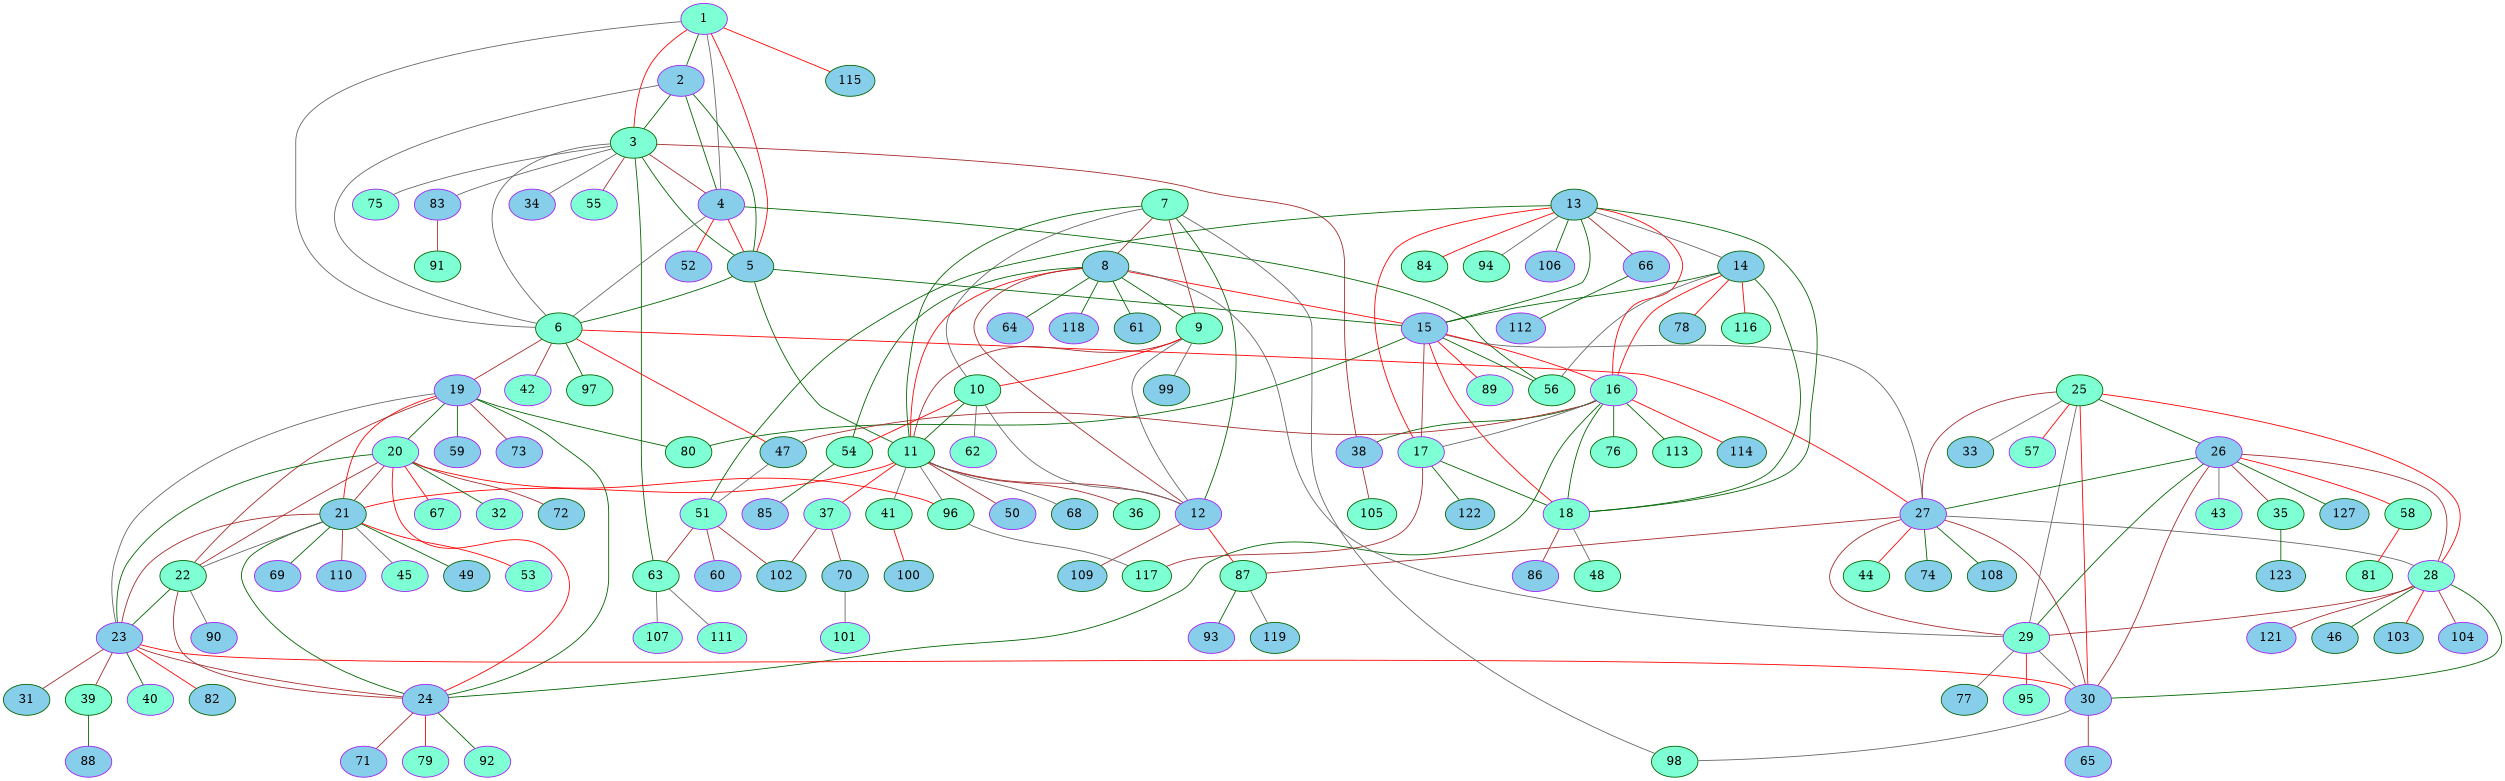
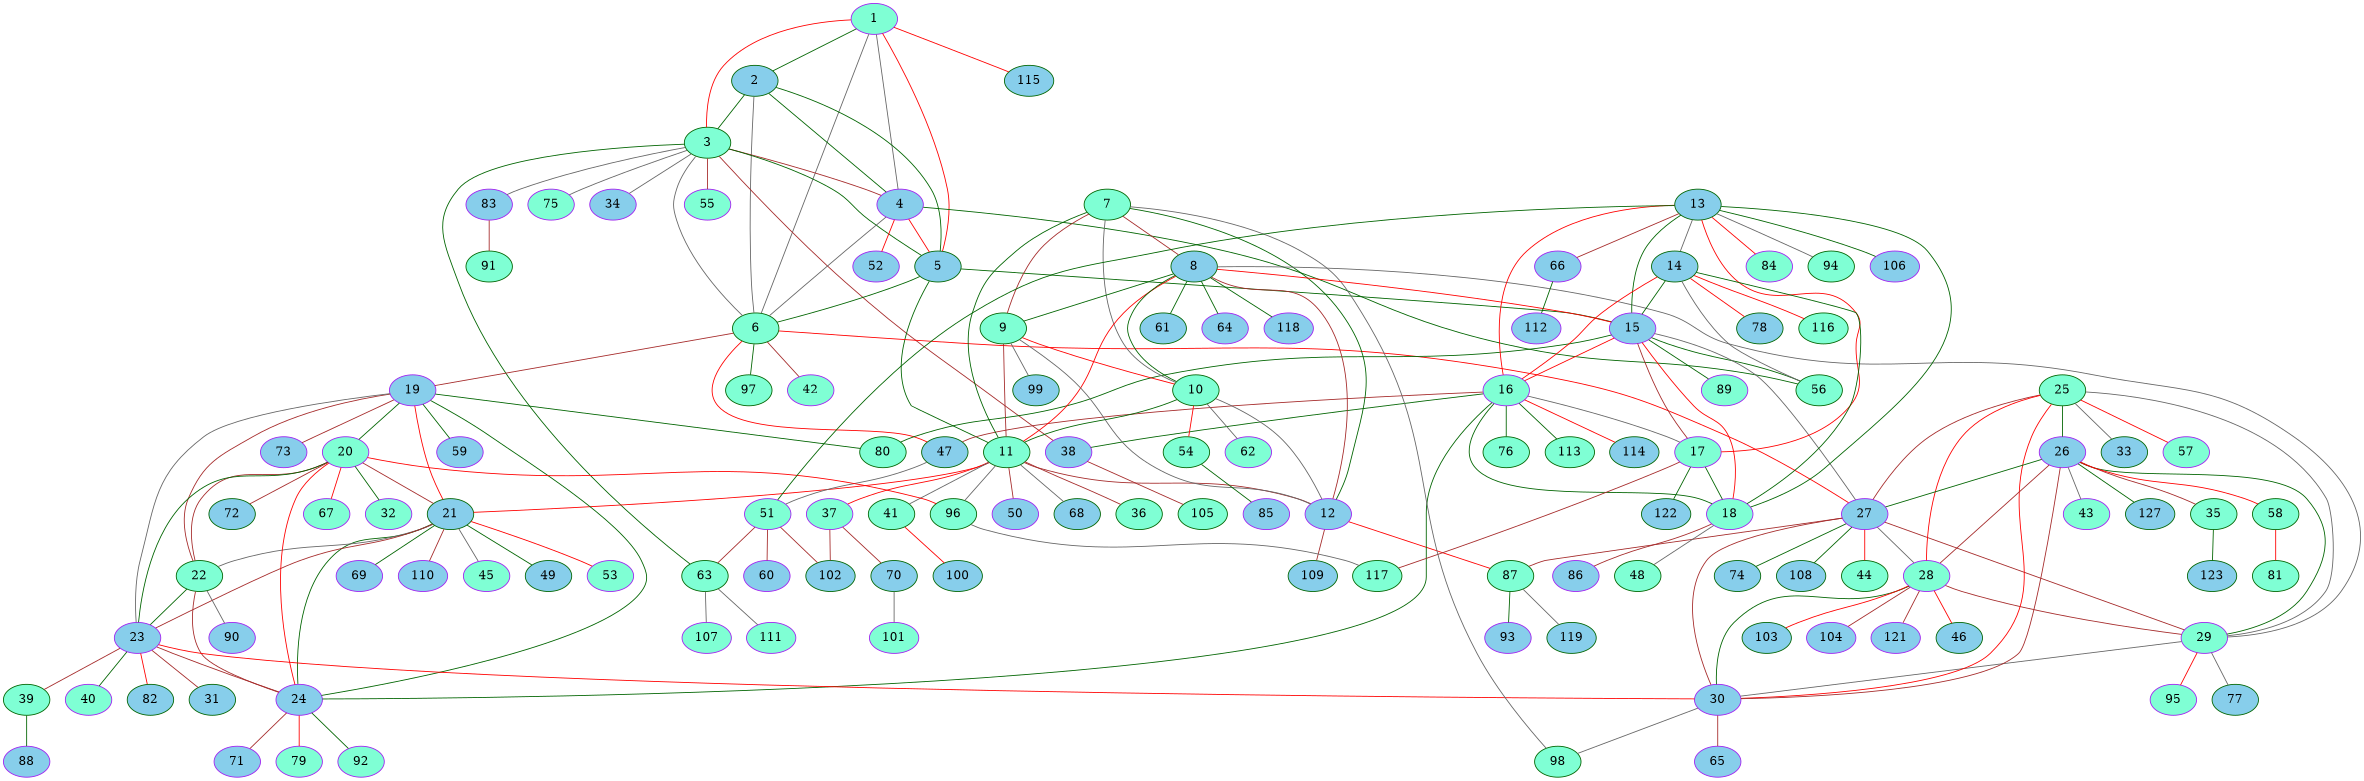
node "2": color purple -> darkgreen
node "84": color darkgreen -> purple
edge "8" -- "54": now "8" -- "10"
edge "15" -- "89": color red -> darkgreen
edge "28" -- "46": color darkgreen -> red
